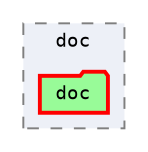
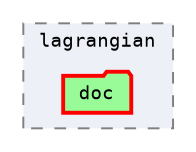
cluster "doc": label "doc" -> "lagrangian"
